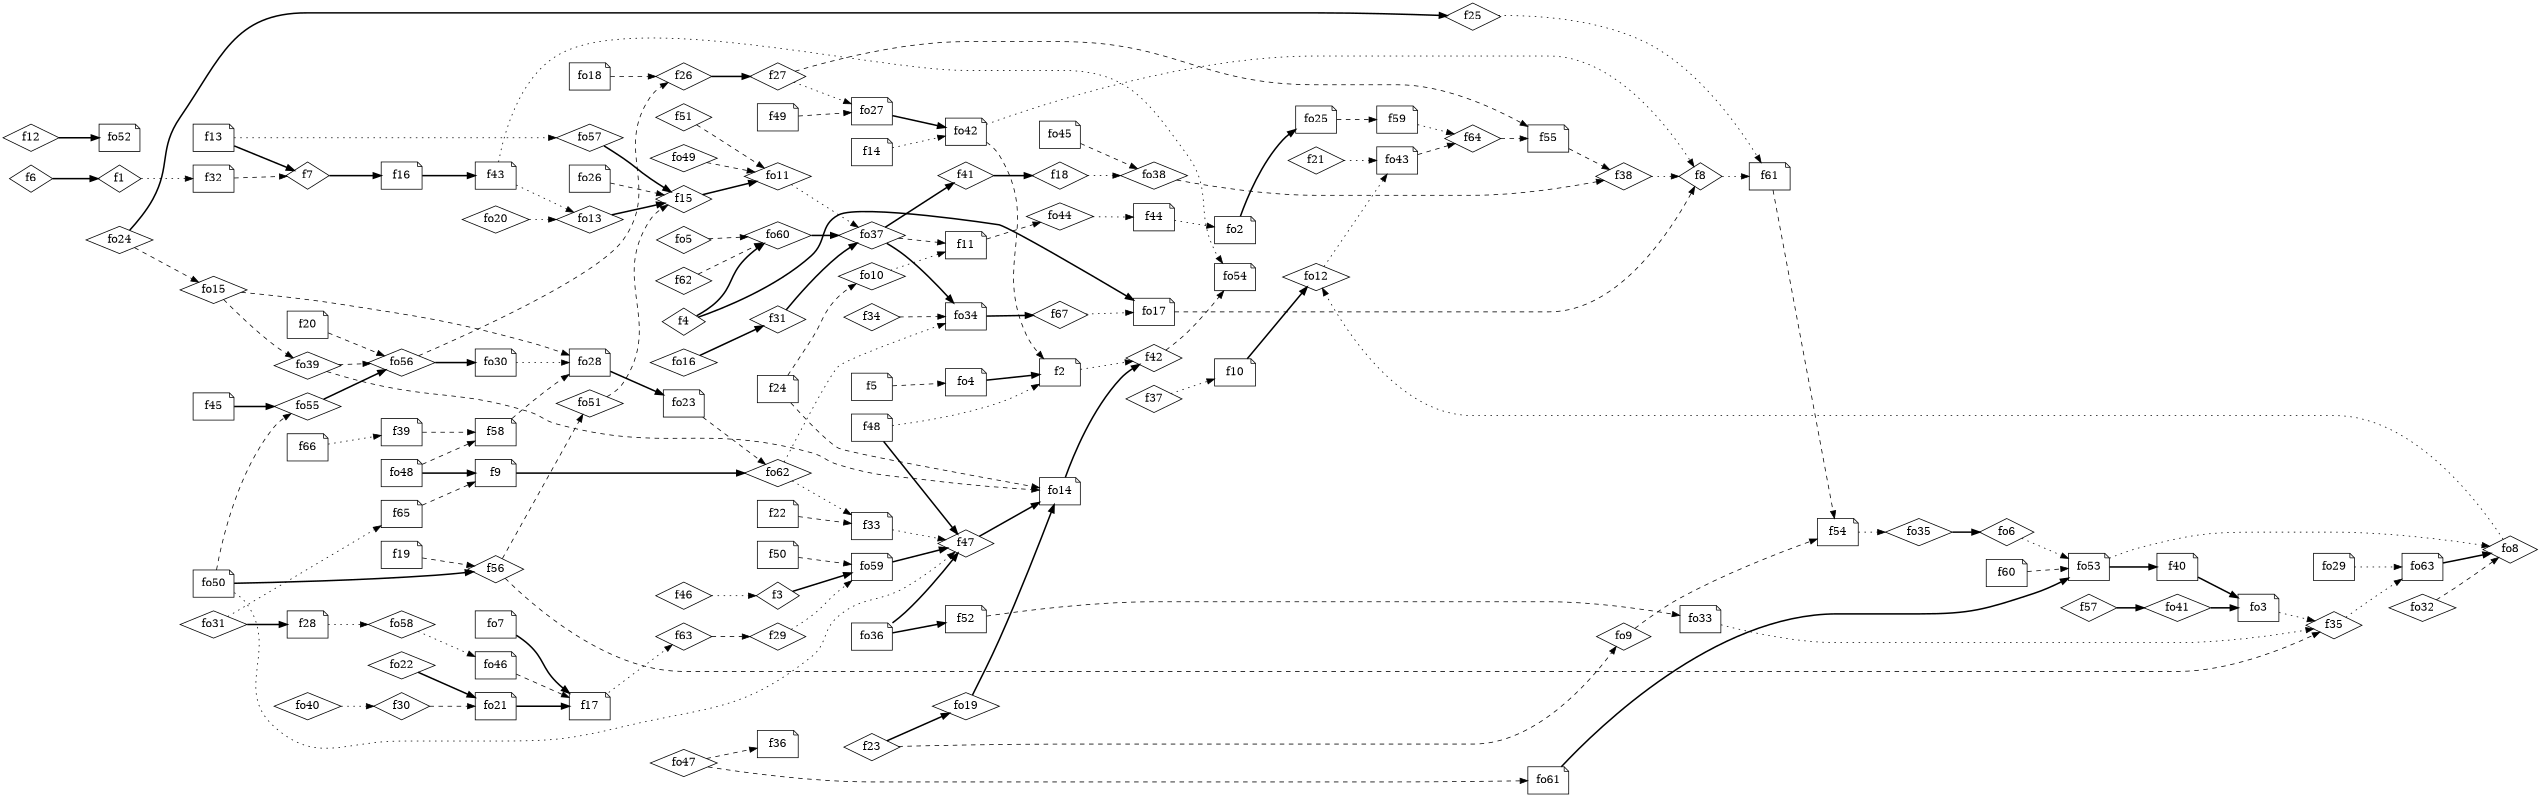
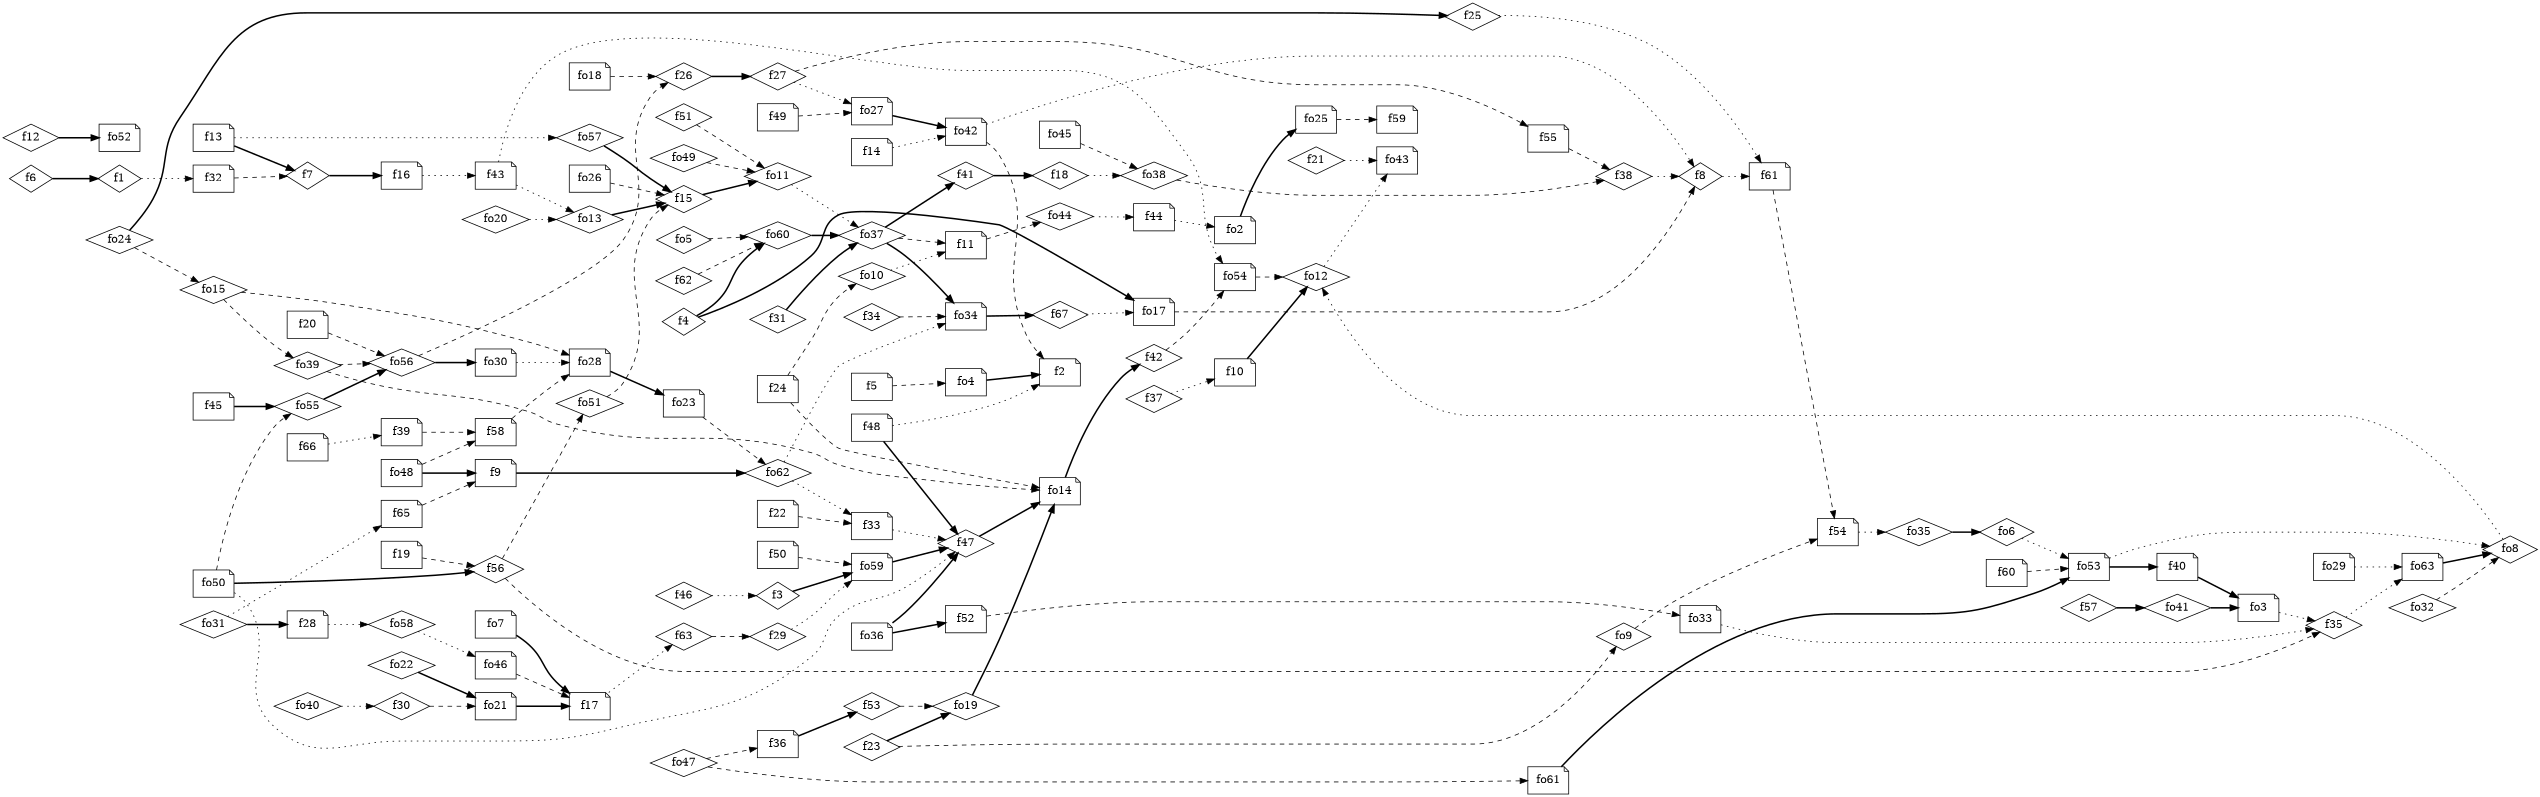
node "f64": removed
edge "f16" -> "f43": style bold -> dotted
edge "fo54" -> "fo12": added
node "fo16": removed
edge "f2" -> "f42": removed
node "f53": added
